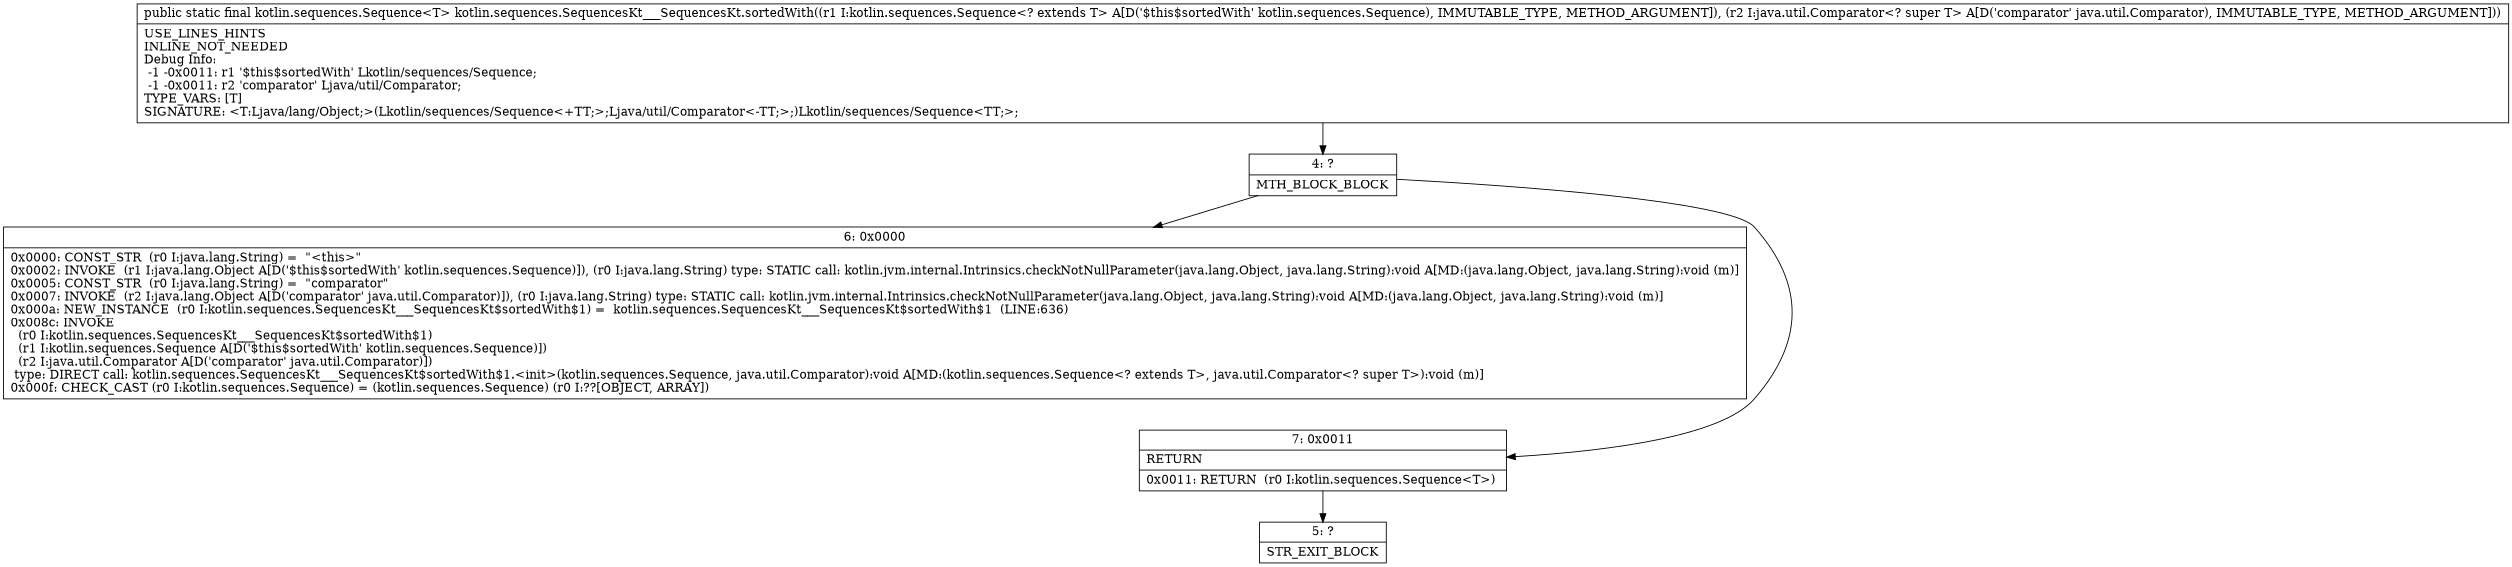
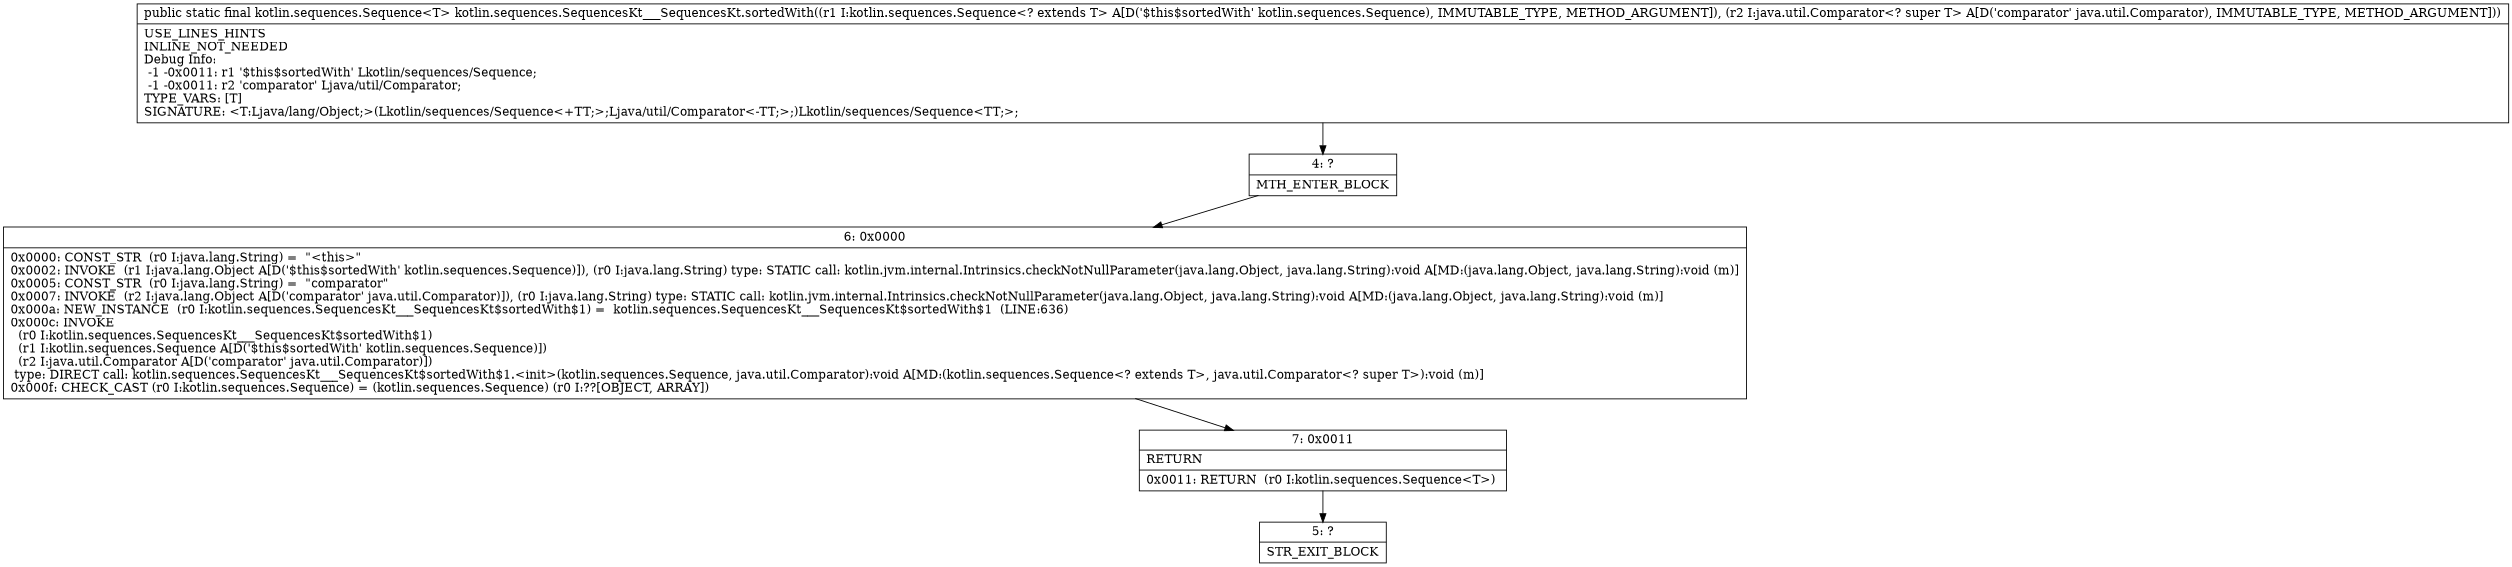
node "4: ?": text "MTH_BLOCK_BLOCK" -> "MTH_ENTER_BLOCK"
edge "4: ?" -> "7: 0x0011": now "6: 0x0000" -> "7: 0x0011"
node "6: 0x0000": text "0x008c: INVOKE" -> "0x000c: INVOKE"
